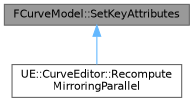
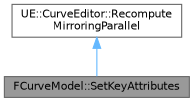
edge "UE::CurveEditor::Recompute MirroringParallel" -> "FCurveModel::SetKeyAttributes": reversed
